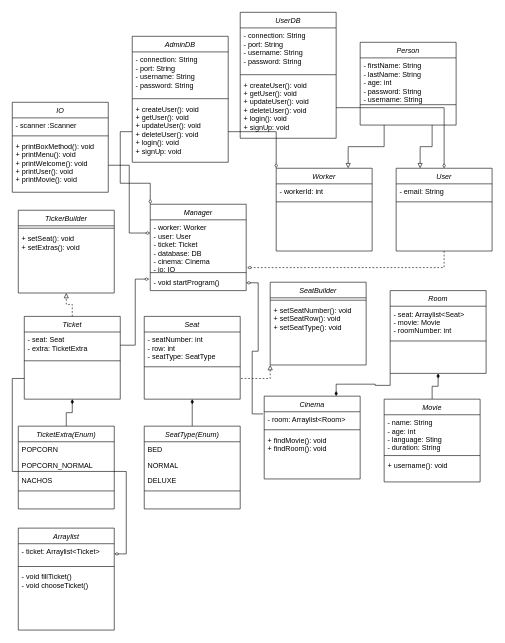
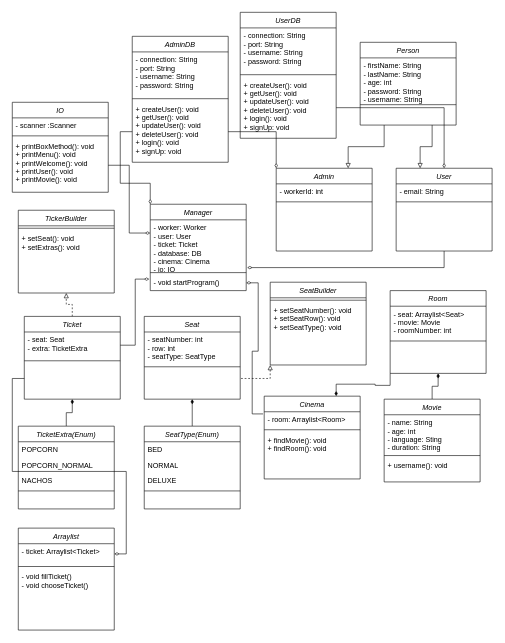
node "Worker": label "Worker" -> "Admin"
edge "User" -> "- worker: Worker - user: User - ticket: Ticket - database: DB - cinema: Cinema - io: IO": style dashed -> solid
